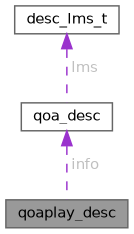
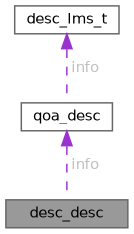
edge "qoa_desc" -> "desc_lms_t": label " lms" -> " info"
node "qoaplay_desc": label "qoaplay_desc" -> "desc_desc"
